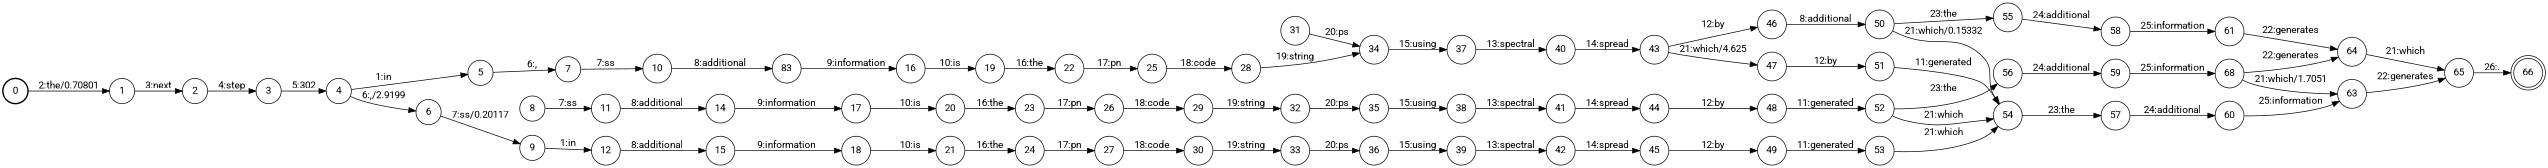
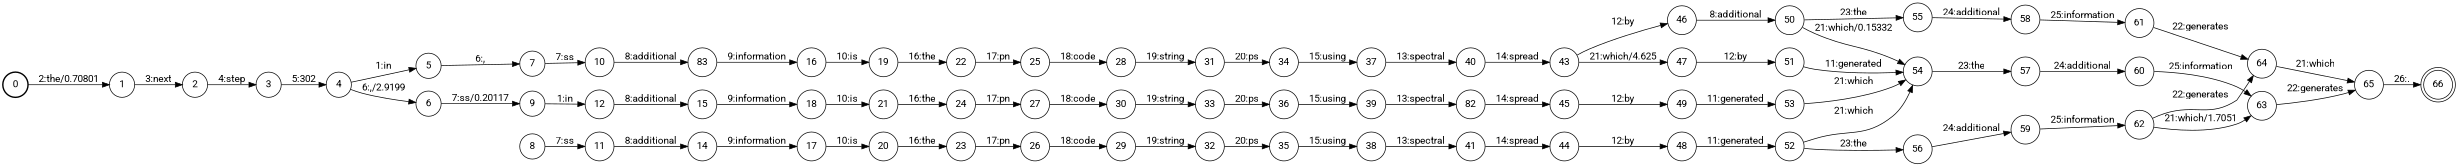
edge "28" -> "34": now "28" -> "31"
node "68": label "68" -> "62"
node "42": label "42" -> "82"
